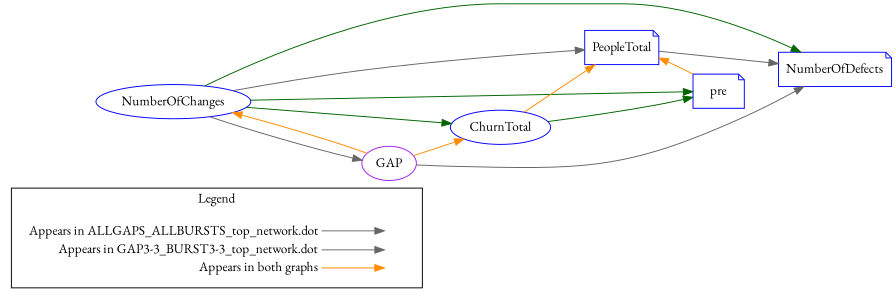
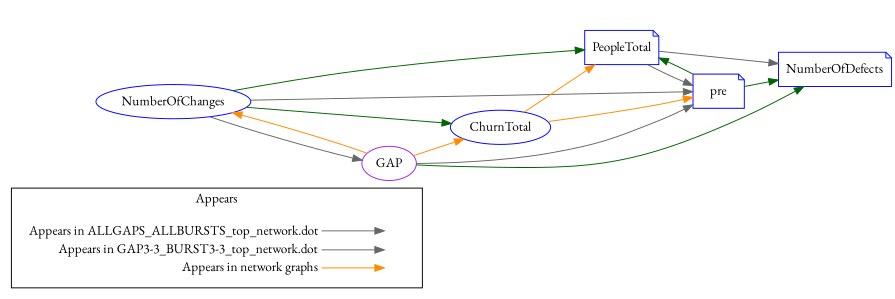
edge "NumberOfChanges" -> "NumberOfDefects": now "pre" -> "NumberOfDefects"
edge "NumberOfChanges" -> "PeopleTotal": color gray40 -> darkgreen
edge "pre" -> "PeopleTotal": color darkorange -> darkgreen
edge "PeopleTotal" -> "pre": added
edge "NumberOfChanges" -> "pre": color darkgreen -> gray40
edge "ChurnTotal" -> "pre": color darkgreen -> darkorange
edge "GAP" -> "pre": added
edge "GAP" -> "NumberOfDefects": color gray40 -> darkgreen
cluster "Legend": label "Legend" -> "Appears"
node "Appears in ALLGAPS_ALLBURSTS_top_network.dot": text "Appears in both graphs" -> "Appears in network graphs"
